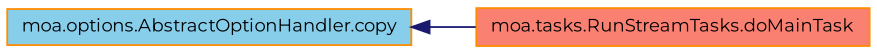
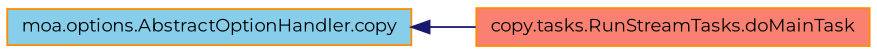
node "moa.tasks.RunStreamTasks.doMainTask": label "moa.tasks.RunStreamTasks.doMainTask" -> "copy.tasks.RunStreamTasks.doMainTask"
